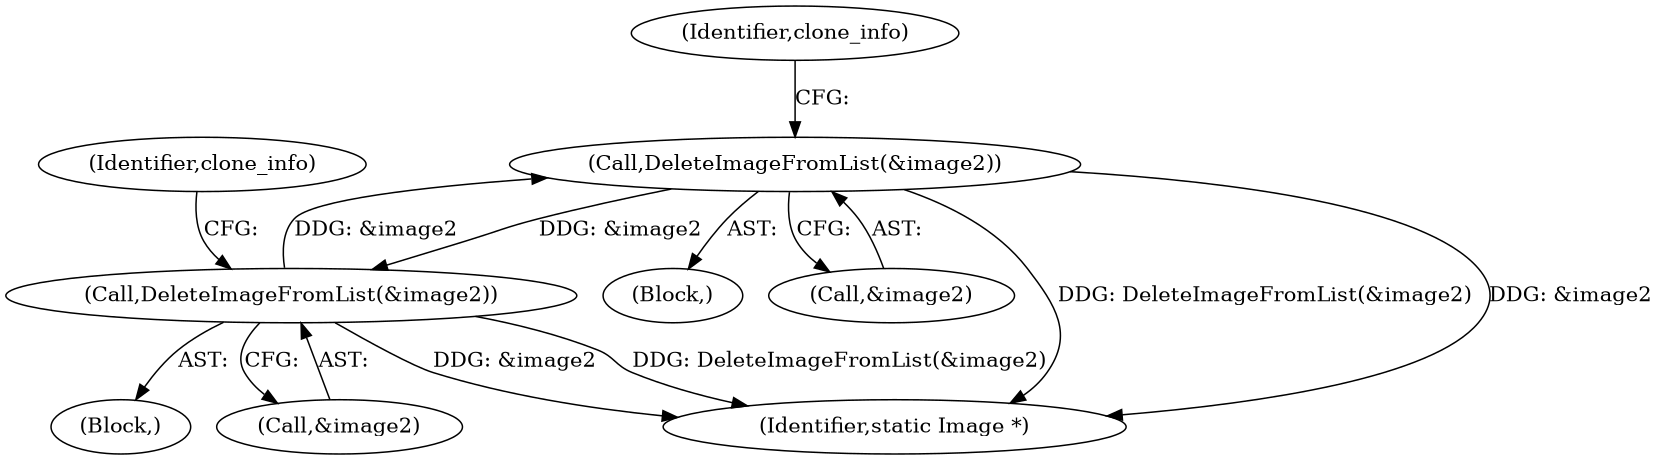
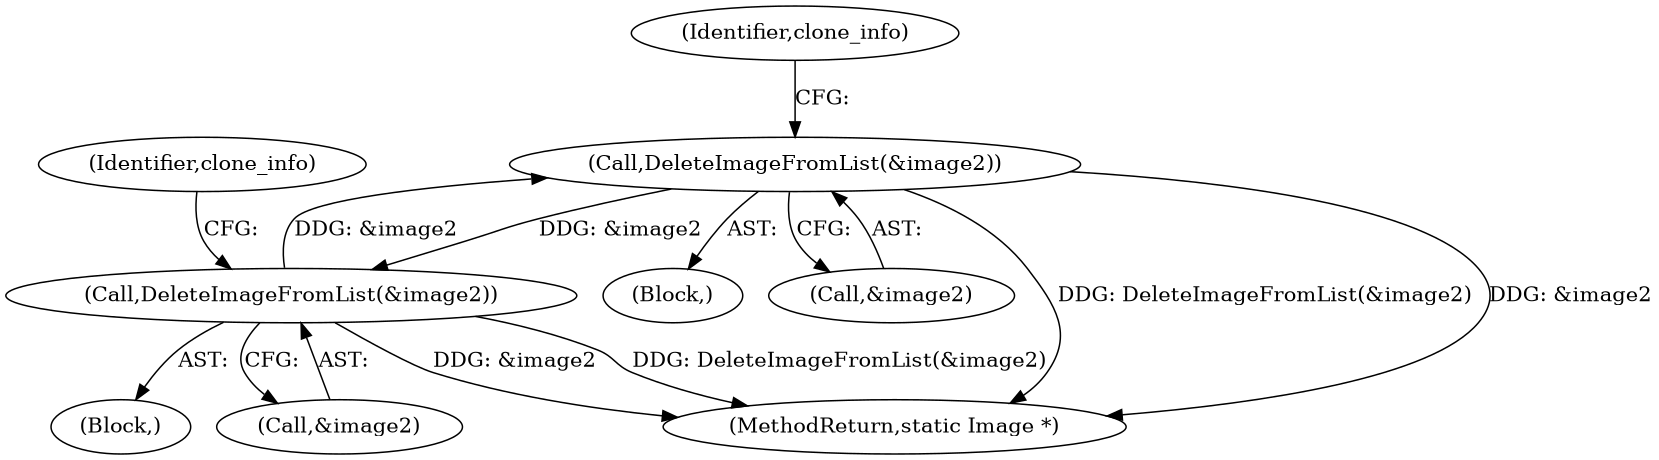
node "(Identifier,static Image *)": label "(Identifier,static Image *)" -> "(MethodReturn,static Image *)"
